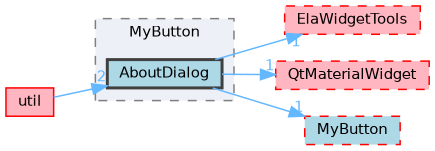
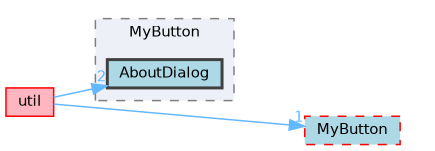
node "ElaWidgetTools": removed
node "QtMaterialWidget": removed
edge "AboutDialog" -> "MyButton": now "util" -> "MyButton"
